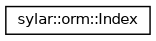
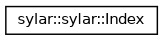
node "sylar::orm::Index": label "sylar::orm::Index" -> "sylar::sylar::Index"
